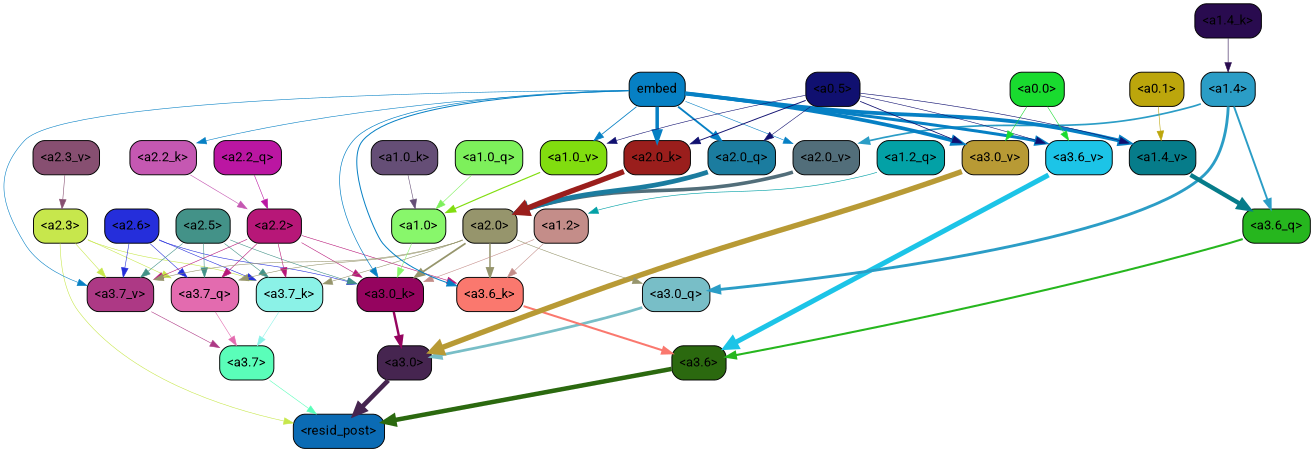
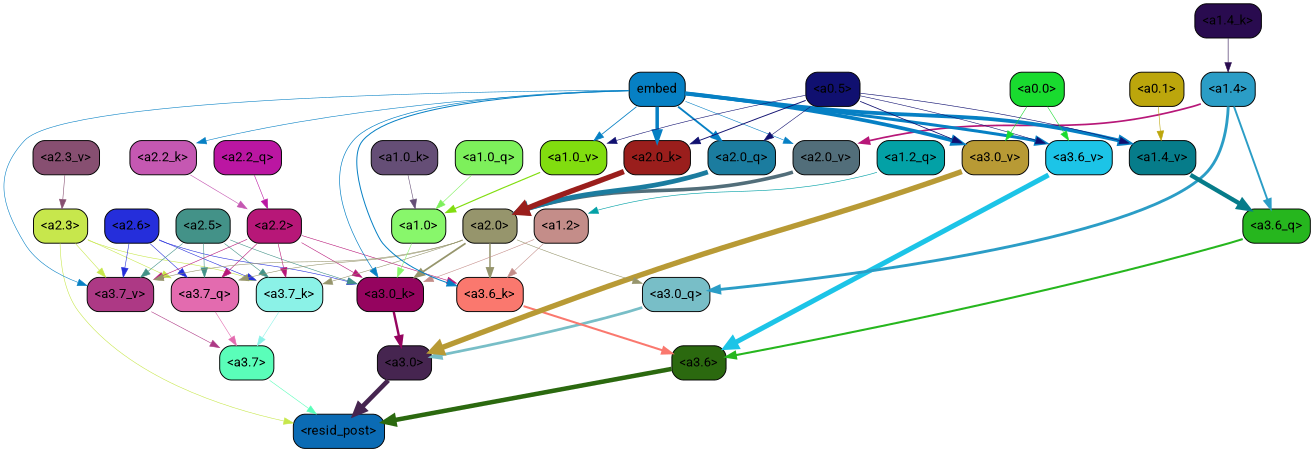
edge "<a1.4>" -> "<a2.0_v>": color #2b9dc6 -> #b71778
